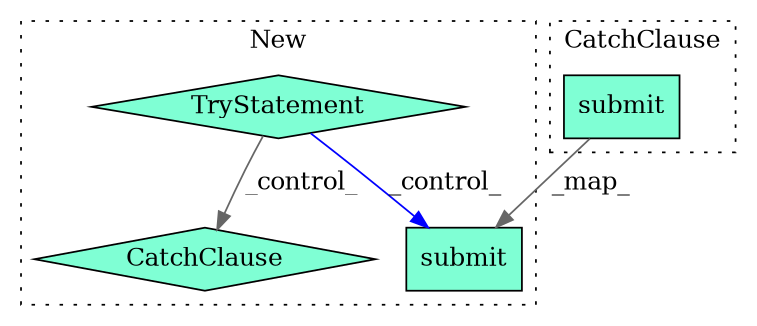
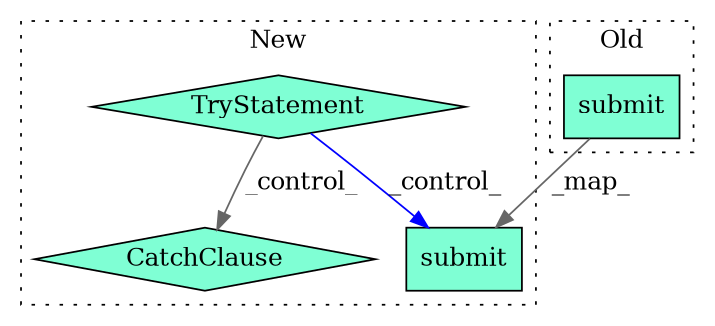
cluster "CatchClause": label "CatchClause" -> "Old"
